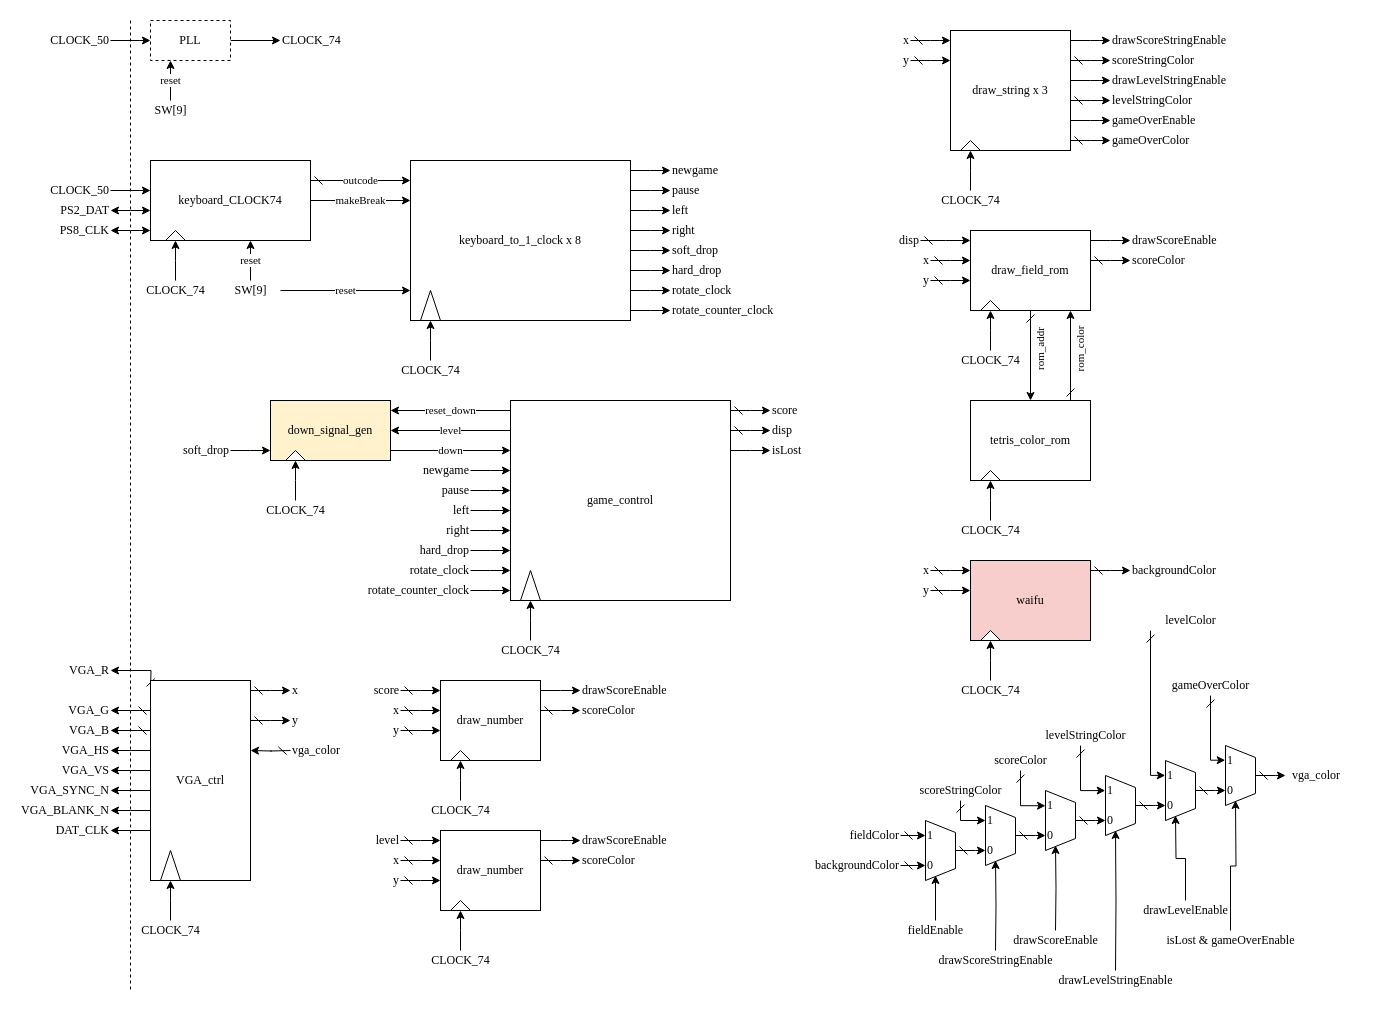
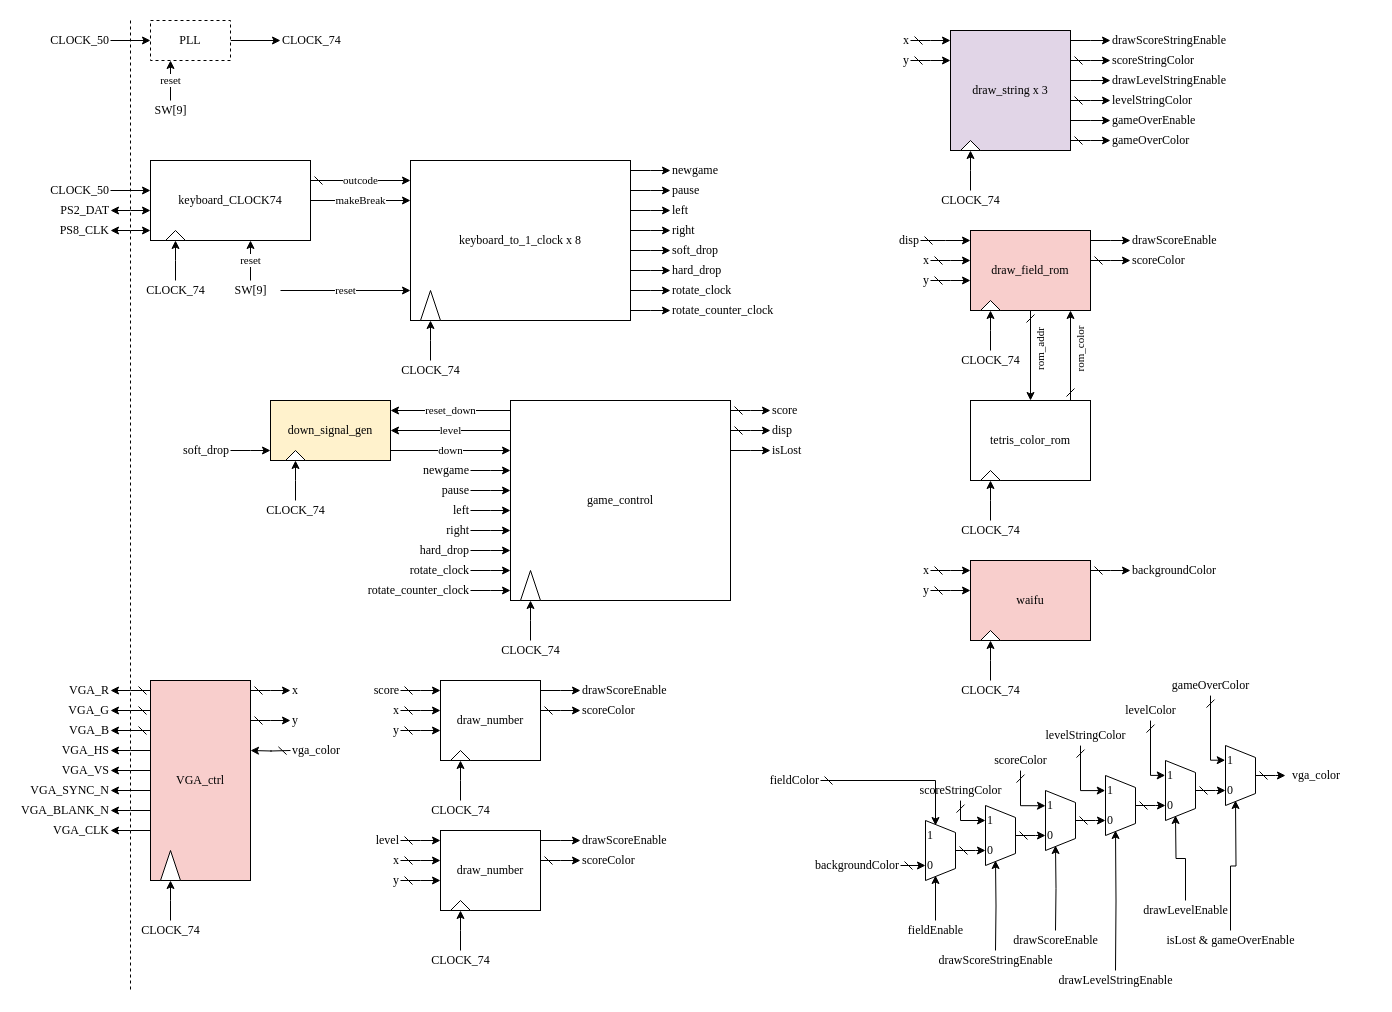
node "draw_string x 3": fillcolor #ffffff -> #e1d5e7
node "draw_field_rom": fillcolor #ffffff -> #f8cecc
node "levelColor": moved (1191, 621) -> (1151, 711)
node "VGA_R": moved (86, 671) -> (86, 691)
node "VGA_ctrl": fillcolor #ffffff -> #f8cecc
node "DAT_CLK": label "DAT_CLK" -> "VGA_CLK"
node "fieldColor": moved (856, 836) -> (776, 781)
